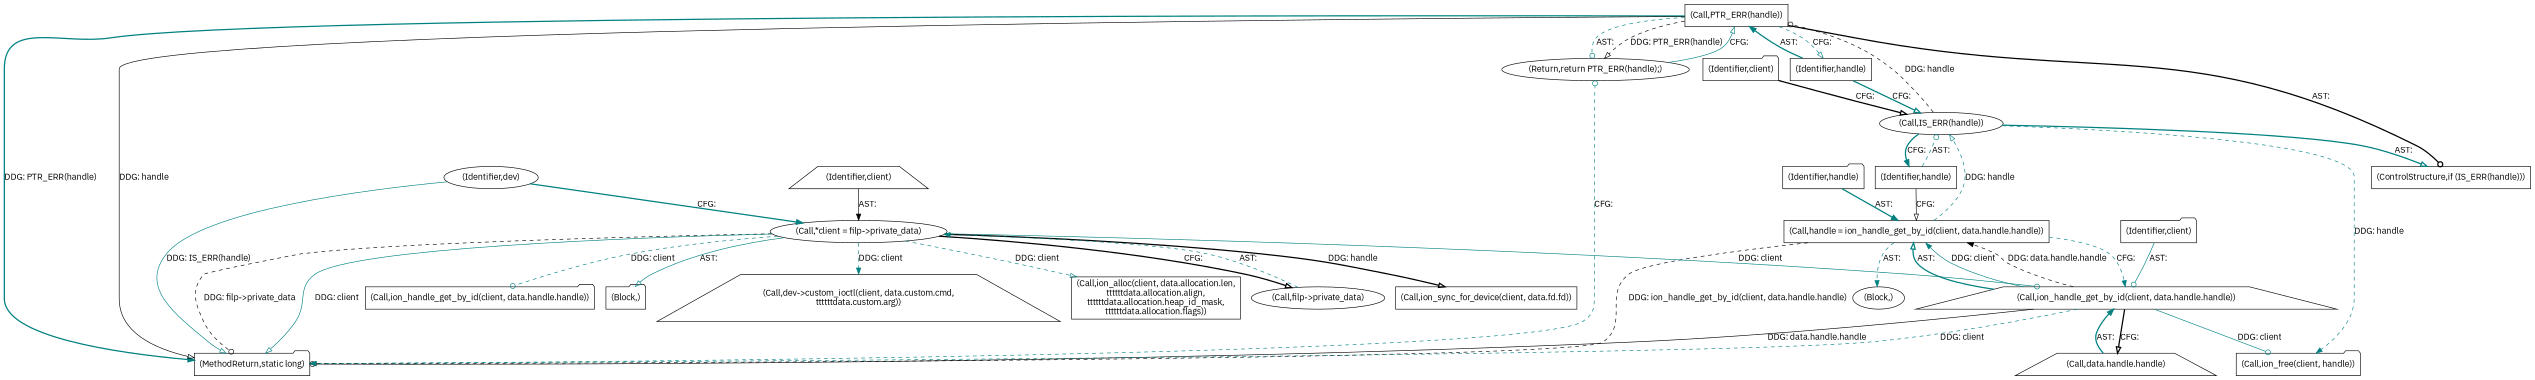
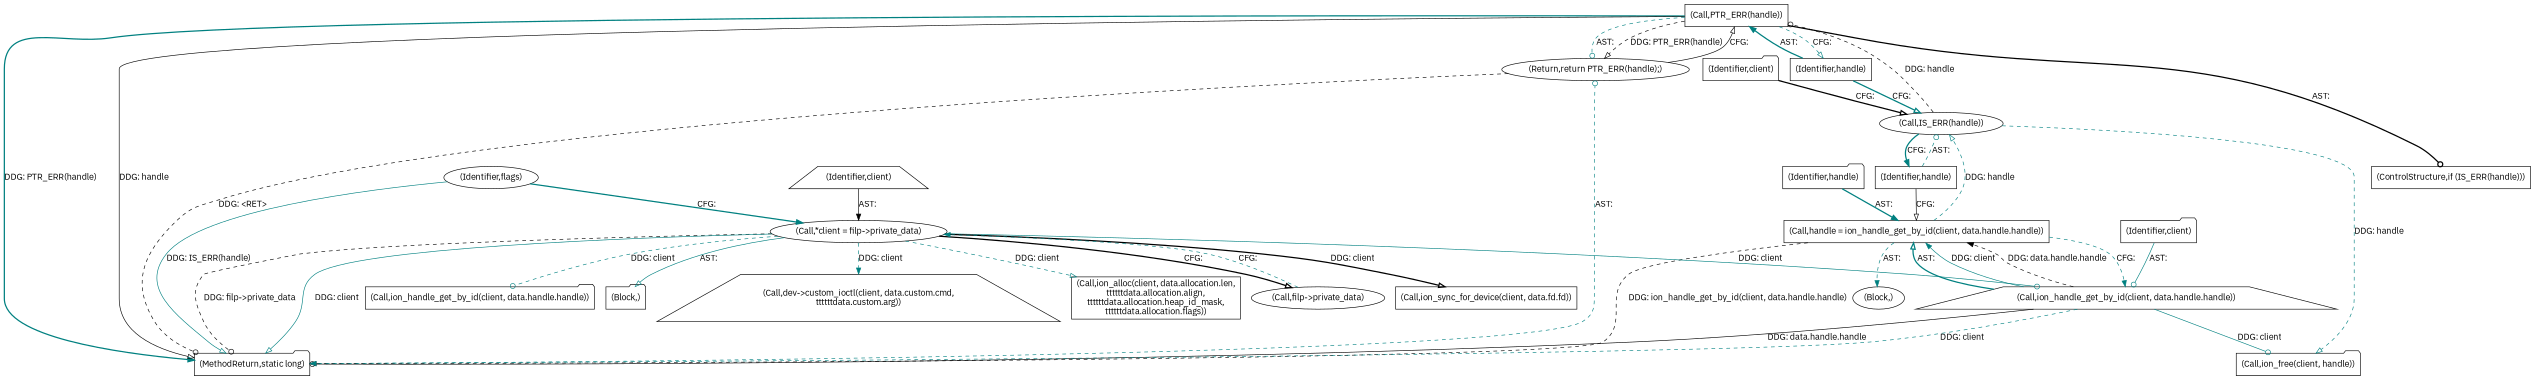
edge "(Return,return PTR_ERR(handle);)" -> "(Call,PTR_ERR(handle))": color teal -> black
edge "(Return,return PTR_ERR(handle);)" -> "(MethodReturn,static long)": added, label "DDG: <RET>"
edge "(Call,IS_ERR(handle))" -> "(ControlStructure,if (IS_ERR(handle)))": removed, label "AST:"
edge "(Call,IS_ERR(handle))" -> "(Call,ion_free(client, handle))": arrowhead normal -> onormal
node "(Identifier,dev)": label "(Identifier,dev)" -> "(Identifier,flags)"
edge "(MethodReturn,static long)" -> "(Return,return PTR_ERR(handle);)": label "CFG: " -> "AST: "
edge "(Call,filp->private_data)" -> "(Call,*client = filp->private_data)": label "AST: " -> "CFG: "
edge "(Call,*client = filp->private_data)" -> "(Call,ion_sync_for_device(client, data.fd.fd))": label "DDG: handle" -> "DDG: client"
node "(Call,data.handle.handle)": removed
